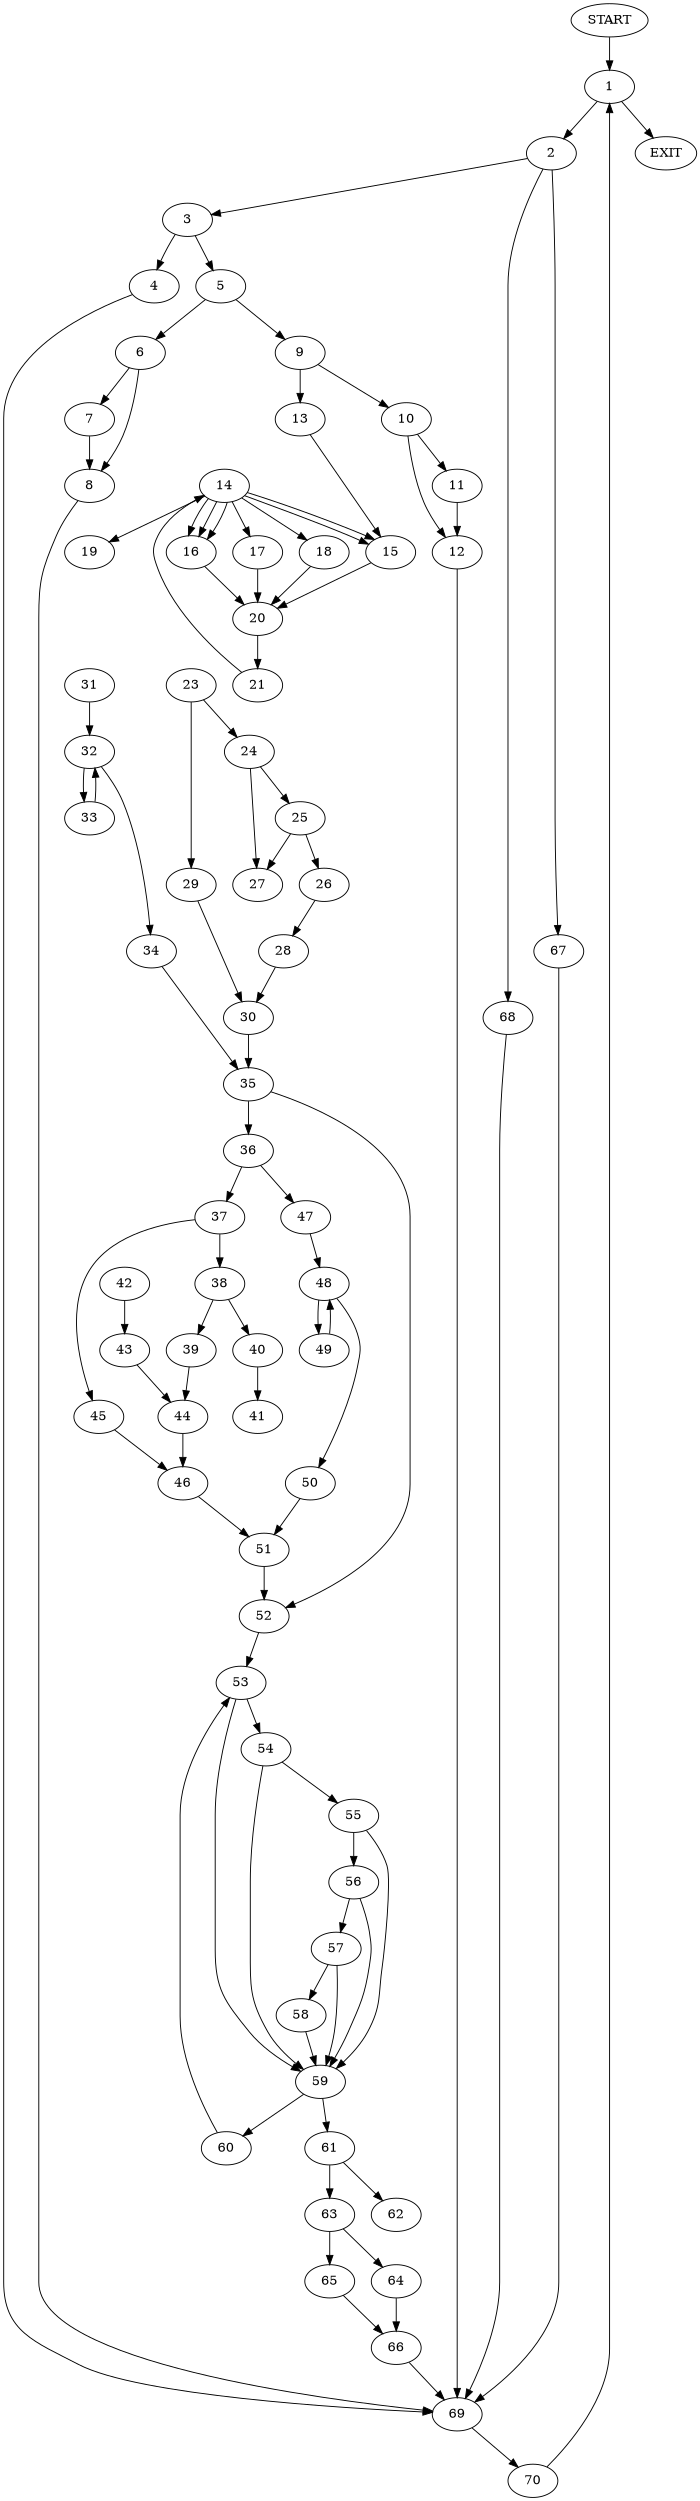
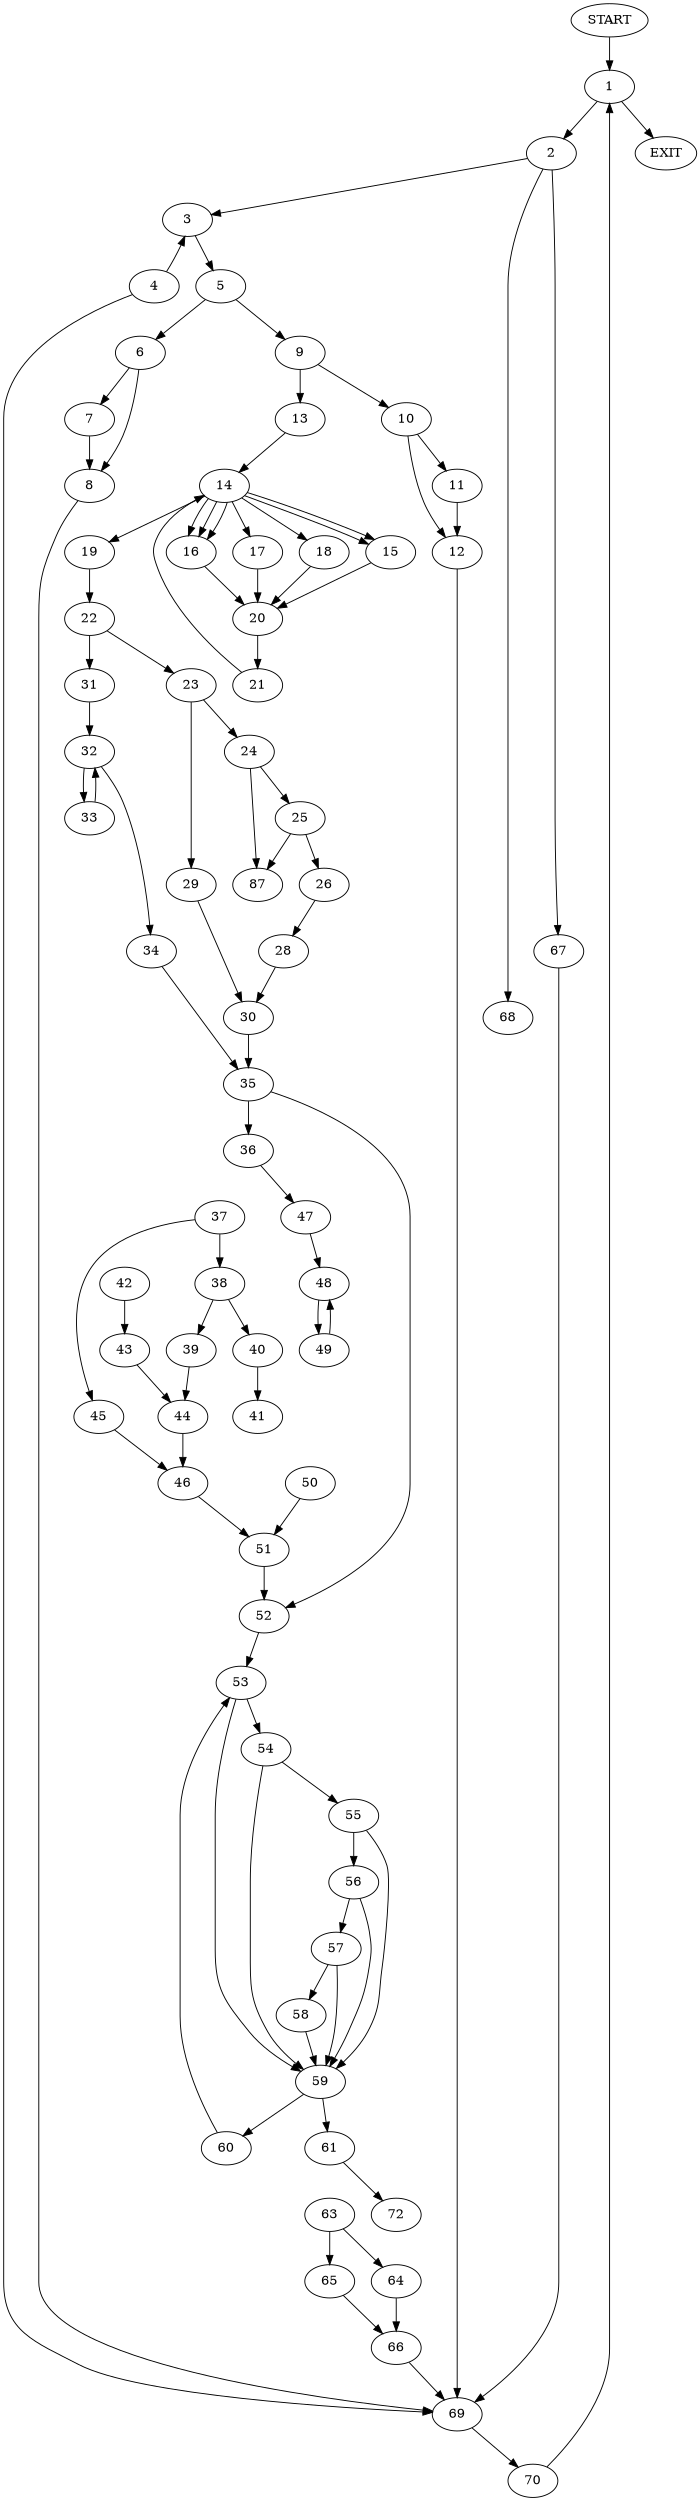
edge "3" -> "4": reversed
edge "13" -> "15": now "13" -> "14"
node "22": added
node "27": label "27" -> "87"
edge "36" -> "37": removed
edge "48" -> "50": removed
edge "68" -> "69": removed
edge "61" -> "63": removed
node "62": label "62" -> "72"
